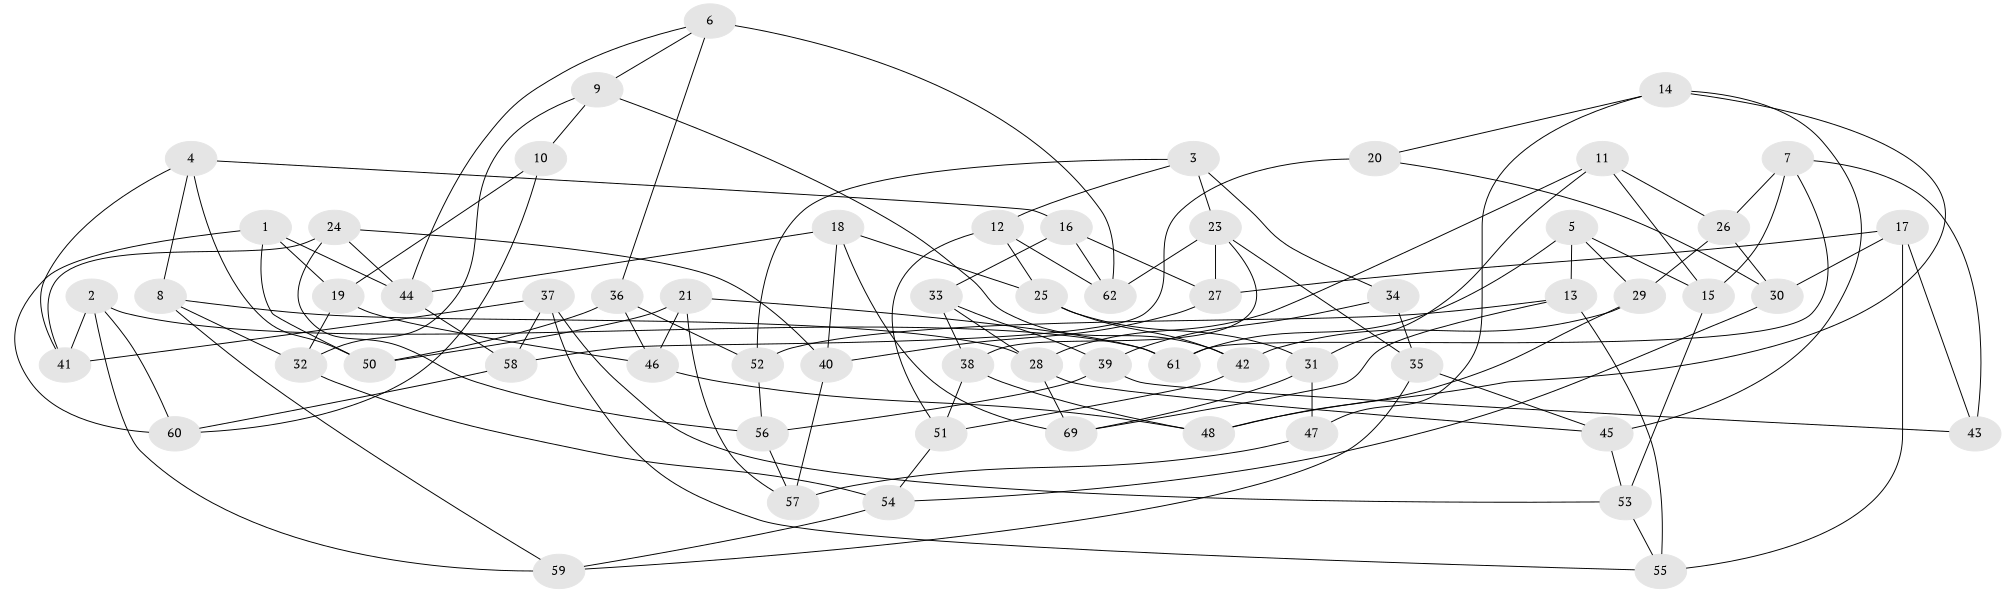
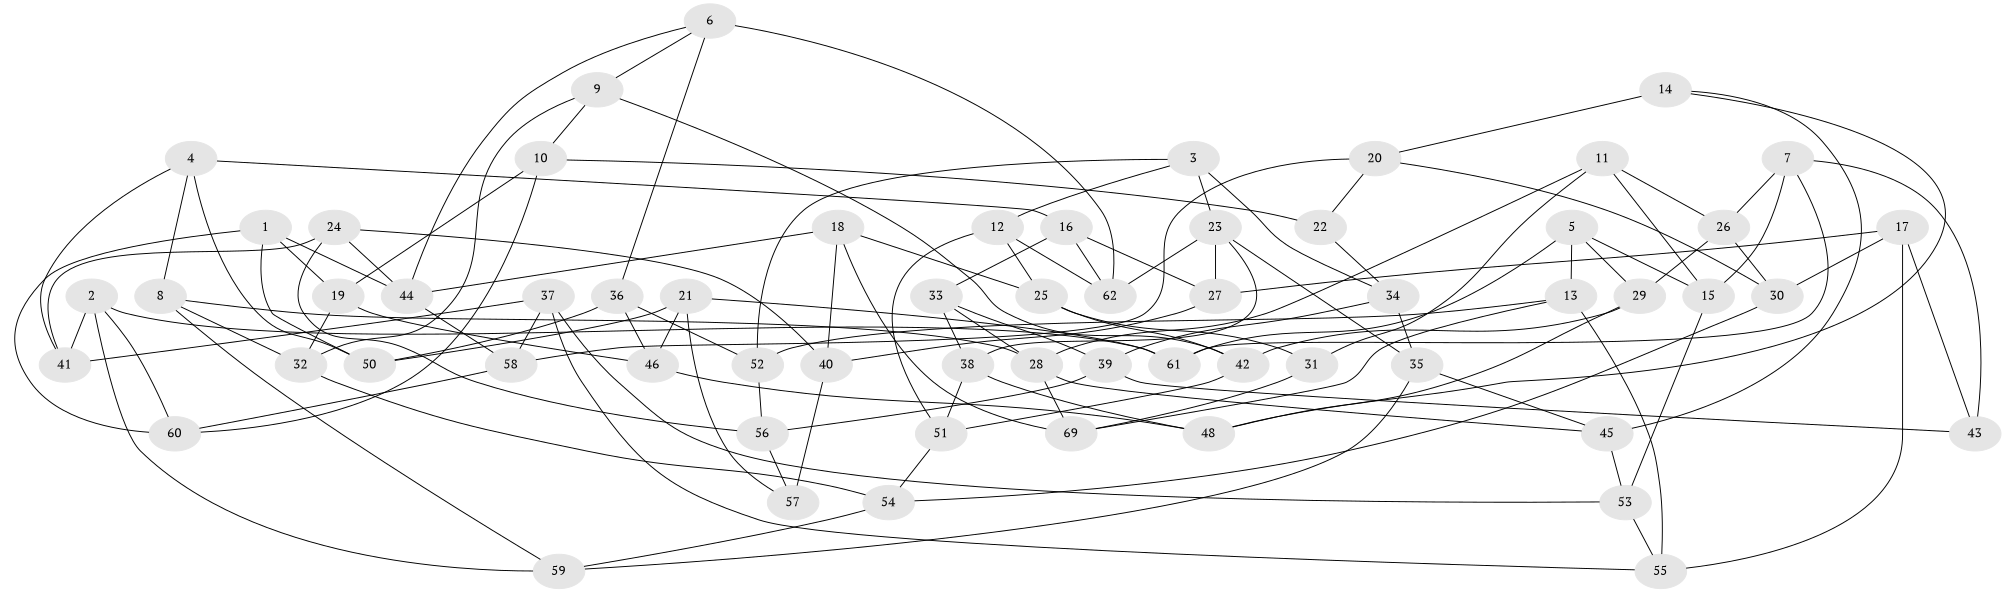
node "22": added
node "47": removed
